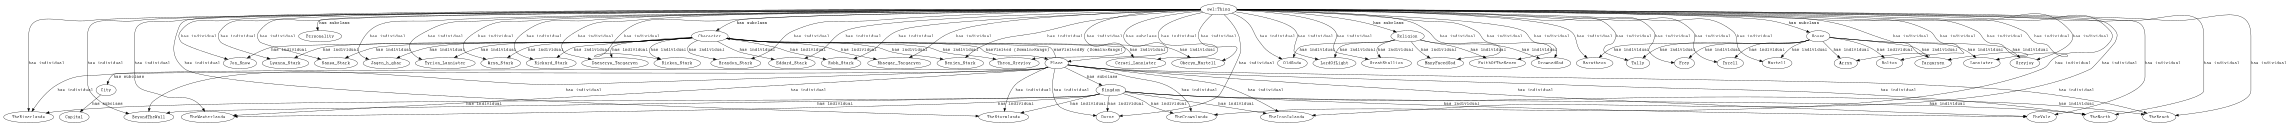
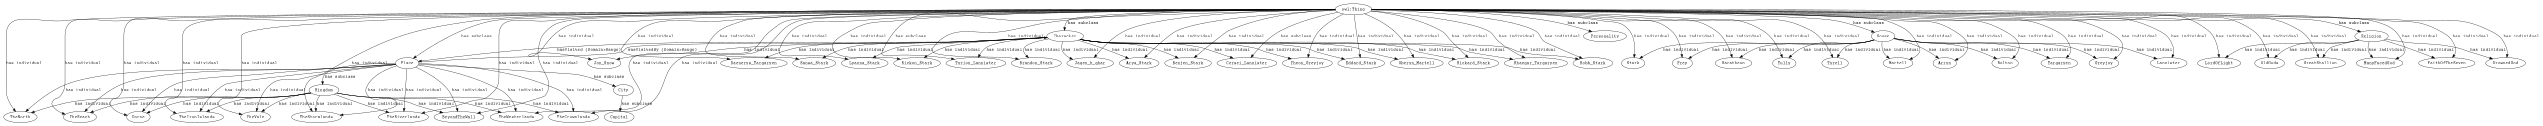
edge "owl:Thing" -> "Tyrion_Lannister": label "has individual" -> "has subclass"
edge "owl:Thing" -> "Cersei_Lannister": label "has individual" -> "has subclass"
node "Stark": added
